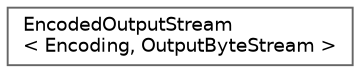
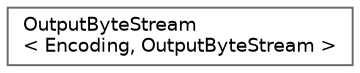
node "EncodedOutputStream < Encoding, OutputByteStream >": label "EncodedOutputStream < Encoding, OutputByteStream >" -> "OutputByteStream < Encoding, OutputByteStream >"
